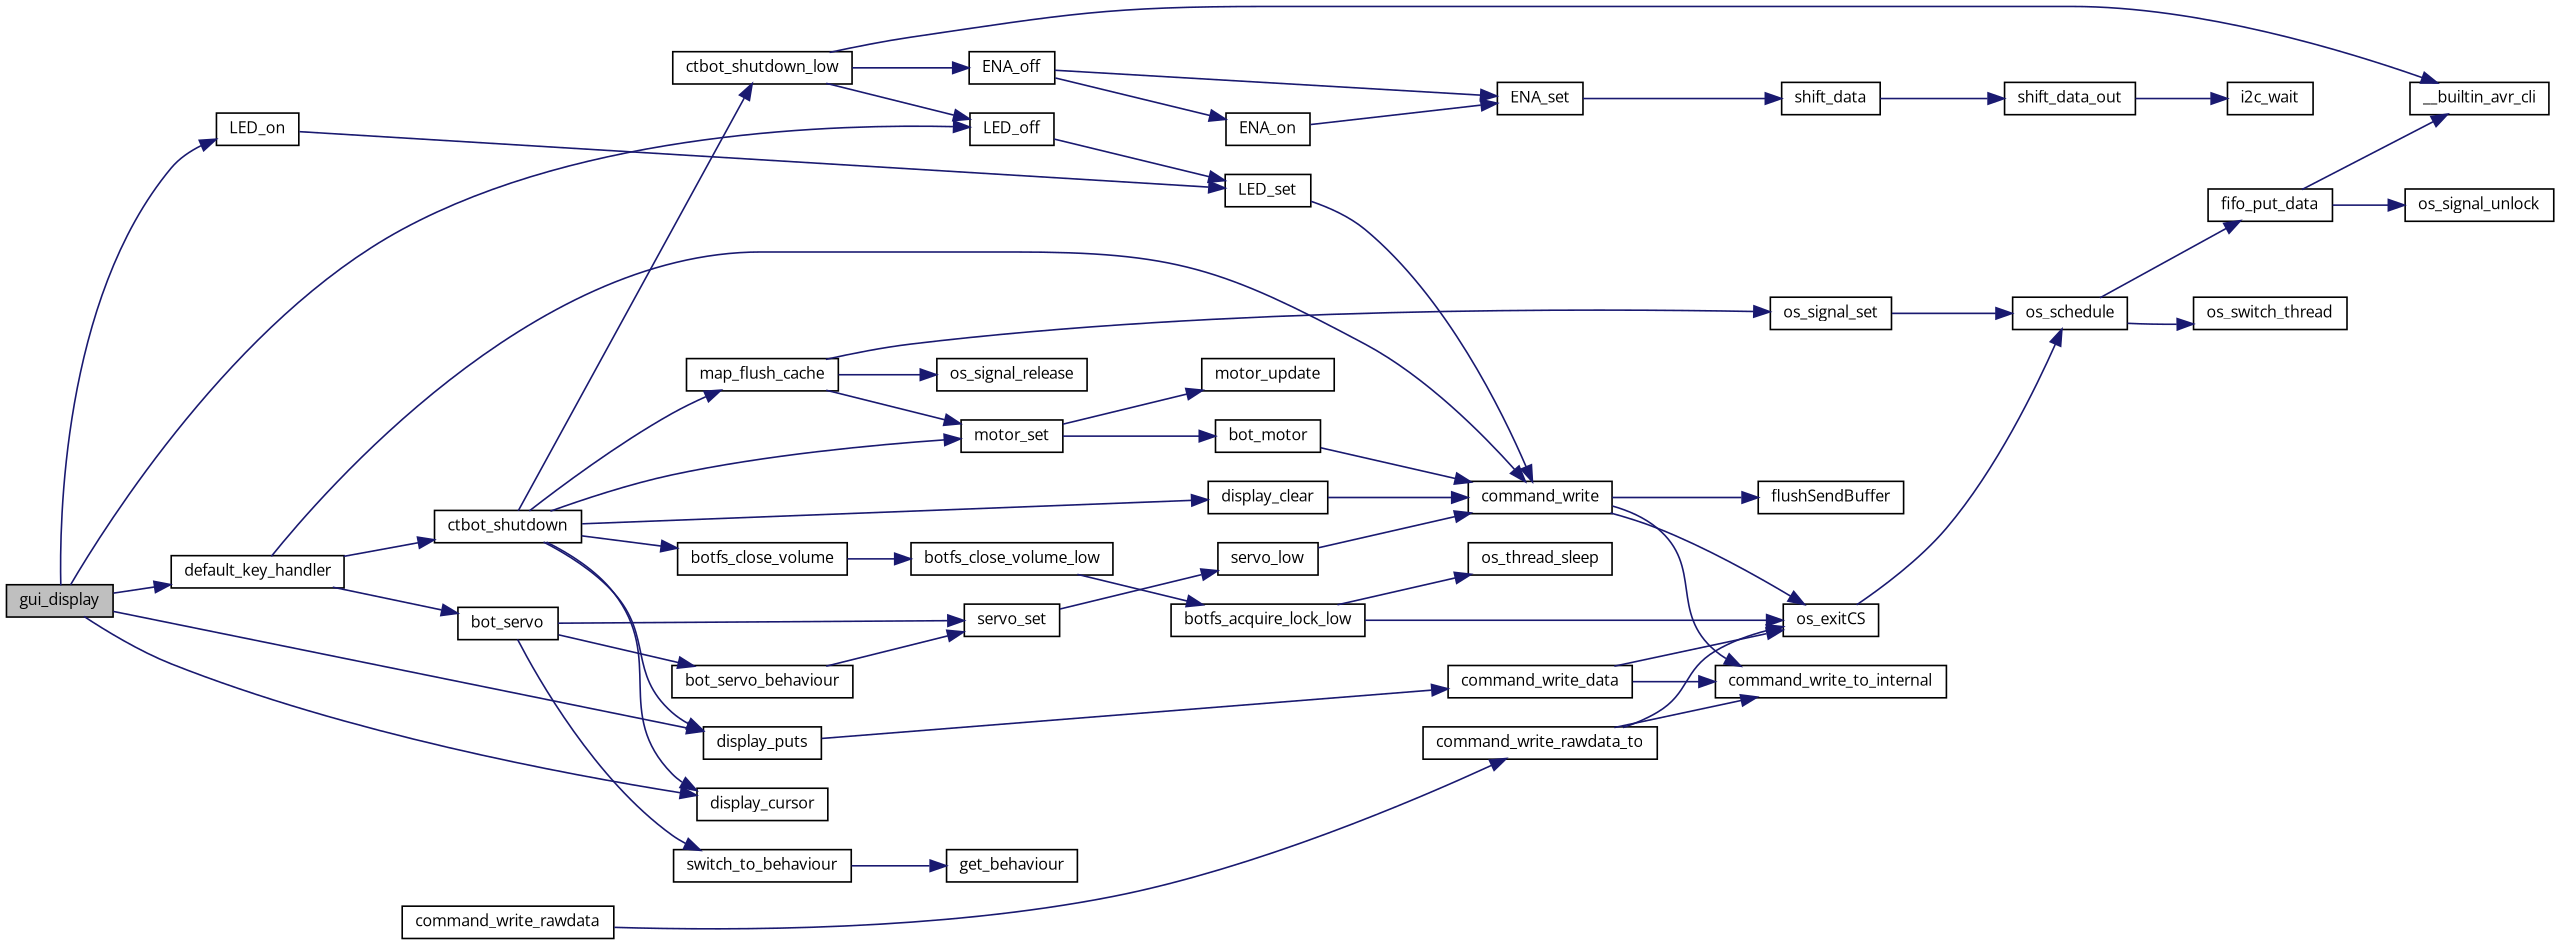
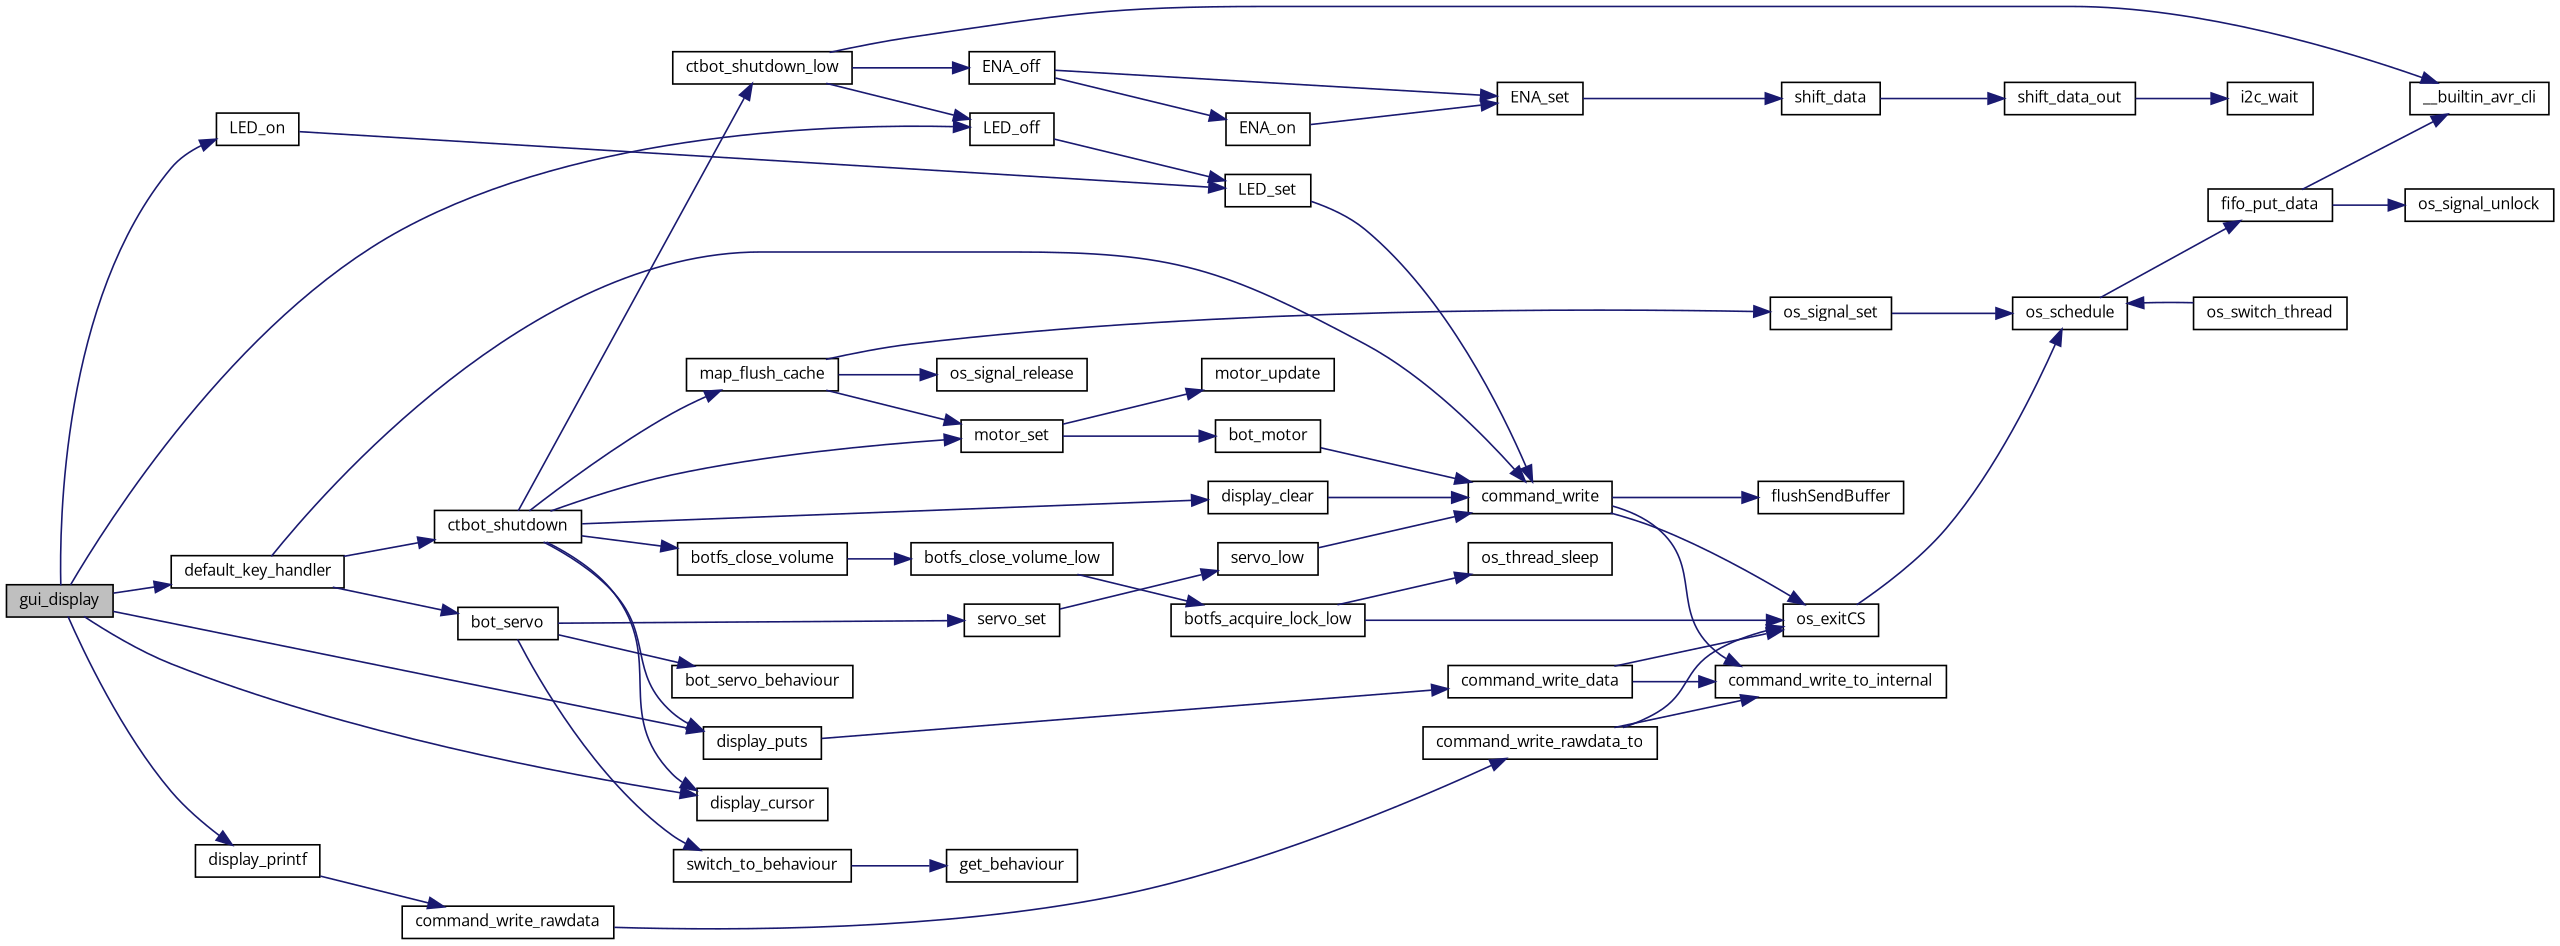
edge "os_schedule" -> "os_switch_thread": reversed
edge "bot_servo_behaviour" -> "servo_set": removed
node "display_printf": added
